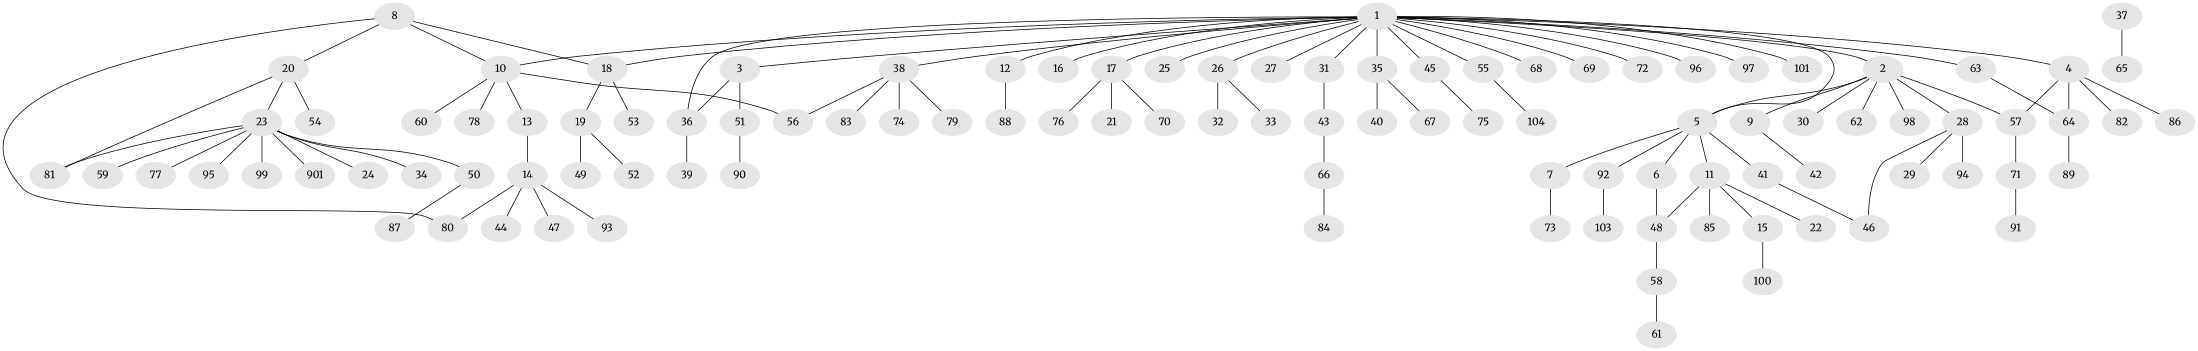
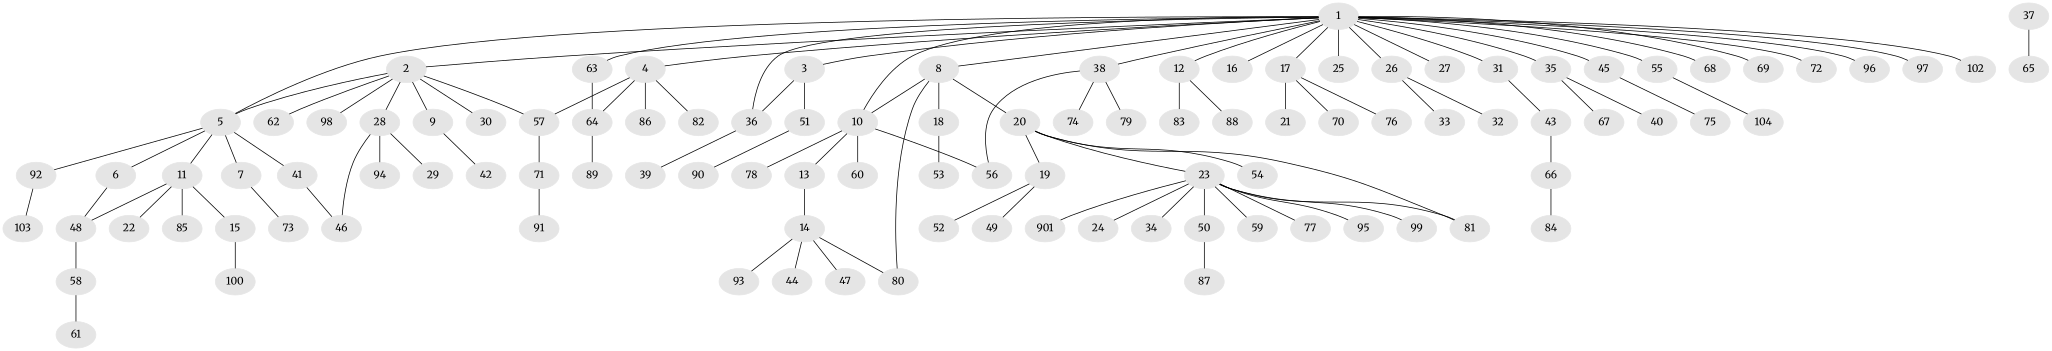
edge "1" -- "18": now "1" -- "8"
node "101": label "101" -> "102"
edge "18" -- "19": now "20" -- "19"
edge "38" -- "83": now "12" -- "83"
